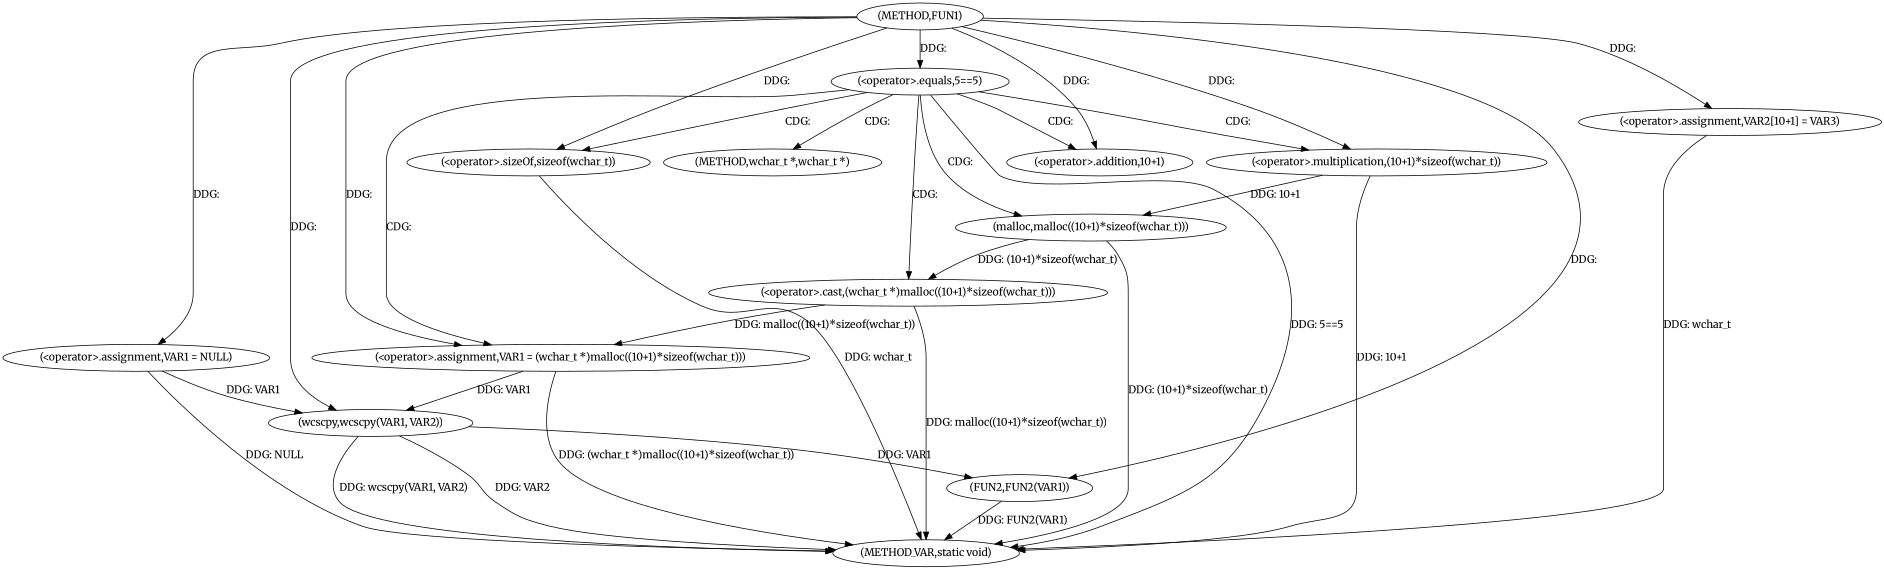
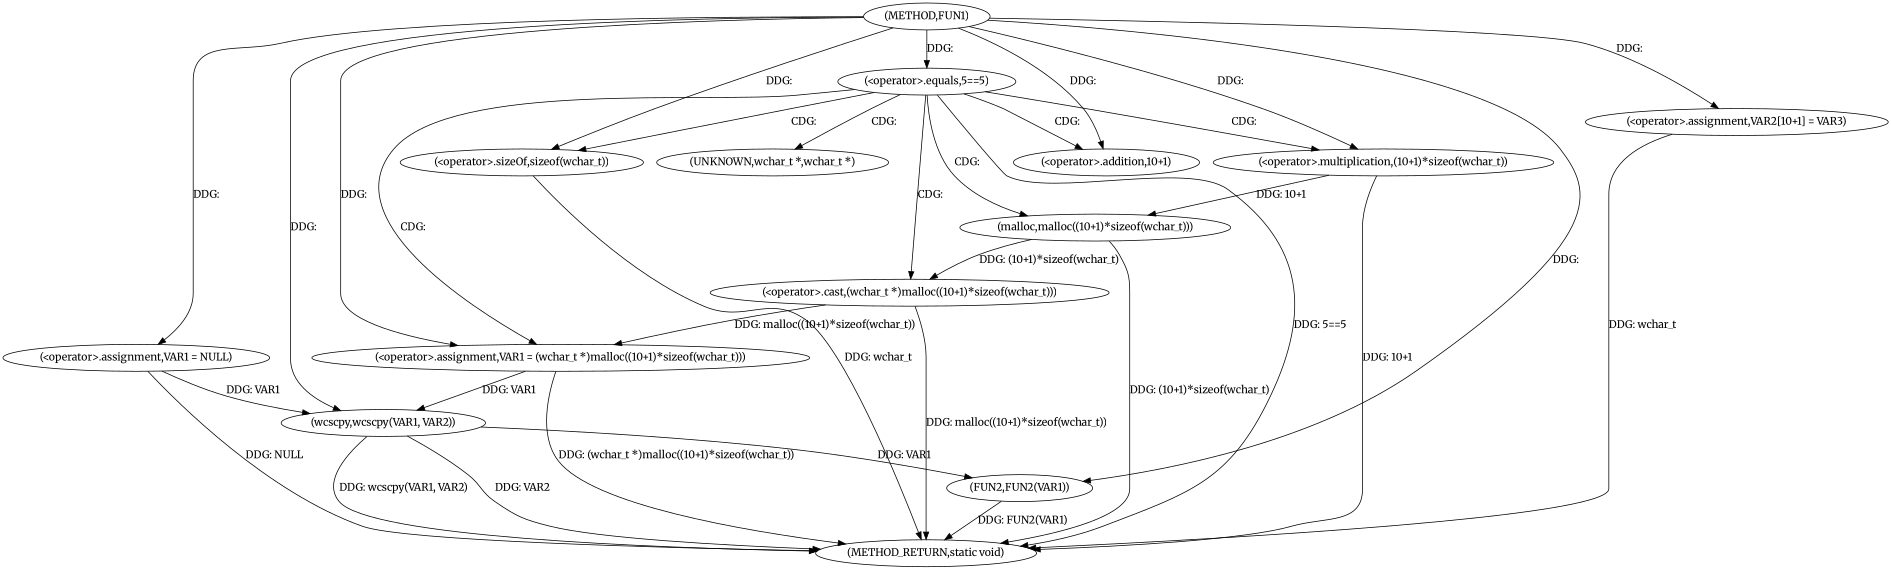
node "(METHOD,wchar_t *,wchar_t *)": label "(METHOD,wchar_t *,wchar_t *)" -> "(UNKNOWN,wchar_t *,wchar_t *)"
node "(METHOD_VAR,static void)": label "(METHOD_VAR,static void)" -> "(METHOD_RETURN,static void)"
